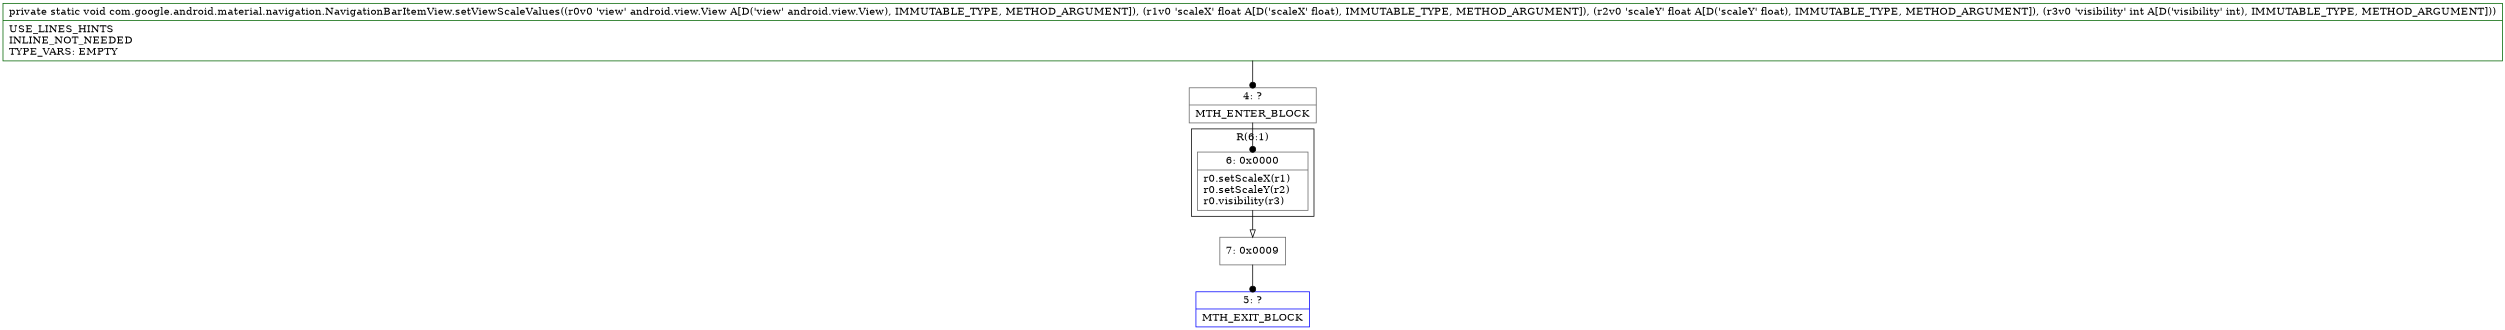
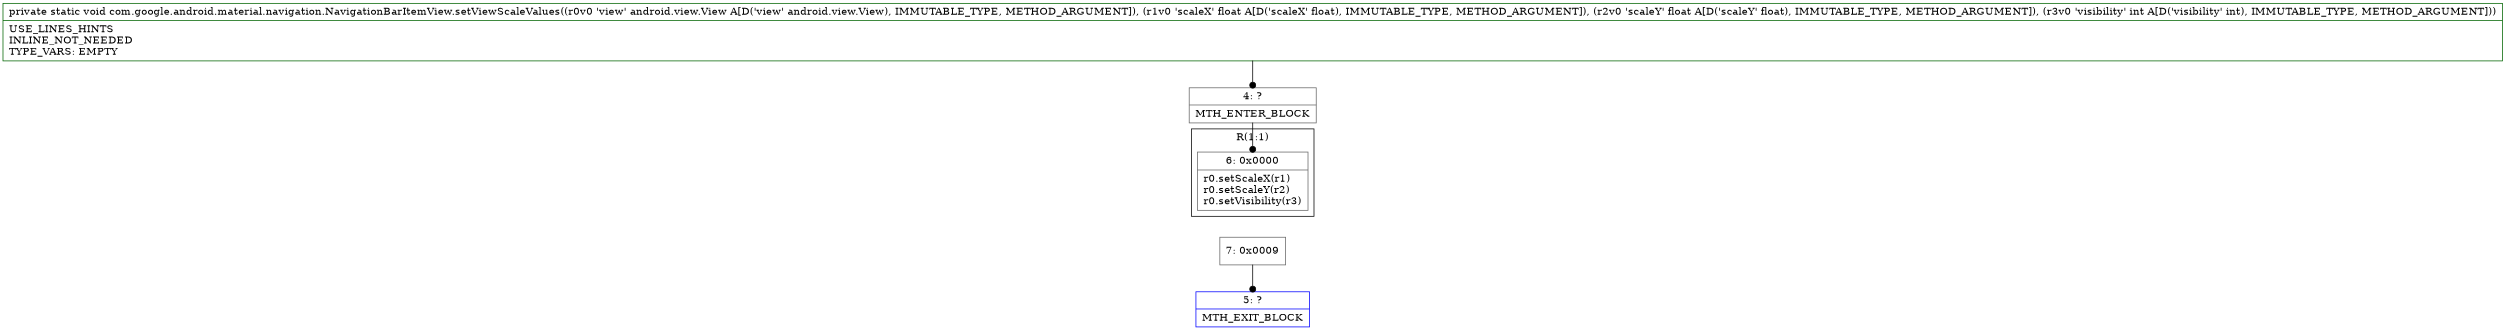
cluster "R(6:1)": label "R(6:1)" -> "R(1:1)"
node "6: 0x0000": text "r0.visibility(r3)" -> "r0.setVisibility(r3)"
edge "6: 0x0000" -> "7: 0x0009": removed
